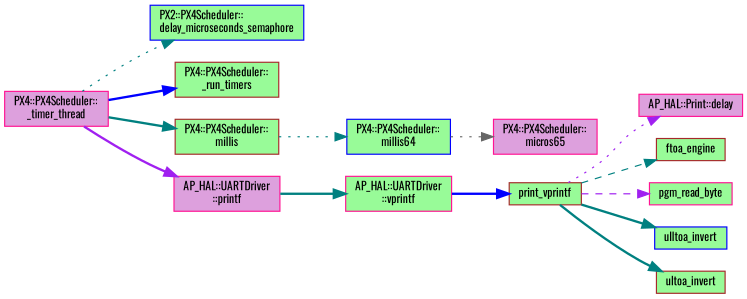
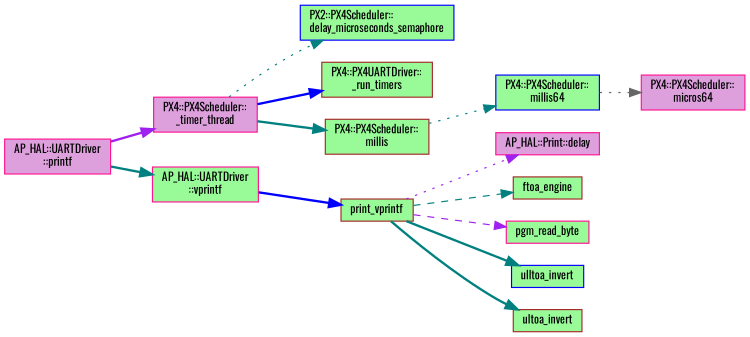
node "PX4::PX4Scheduler:: _run_timers": label "PX4::PX4Scheduler:: _run_timers" -> "PX4::PX4UARTDriver:: _run_timers"
node "PX4::PX4Scheduler:: micros65": label "PX4::PX4Scheduler:: micros65" -> "PX4::PX4Scheduler:: micros64"
edge "PX4::PX4Scheduler:: _timer_thread" -> "AP_HAL::UARTDriver ::printf": reversed
